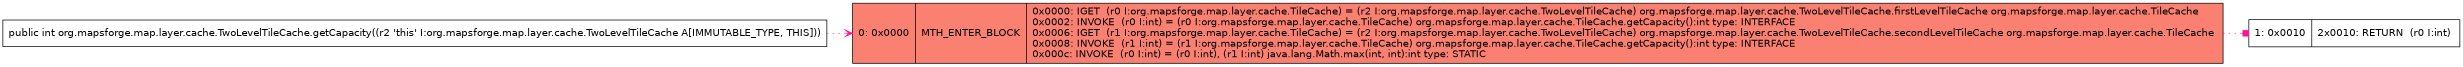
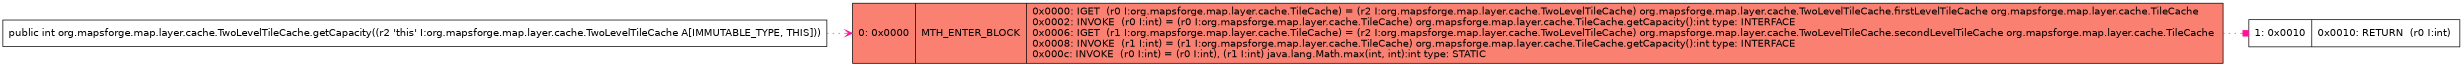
node "1: 0x0010": text "2x0010: RETURN  (r0 I:int)" -> "0x0010: RETURN  (r0 I:int)"
